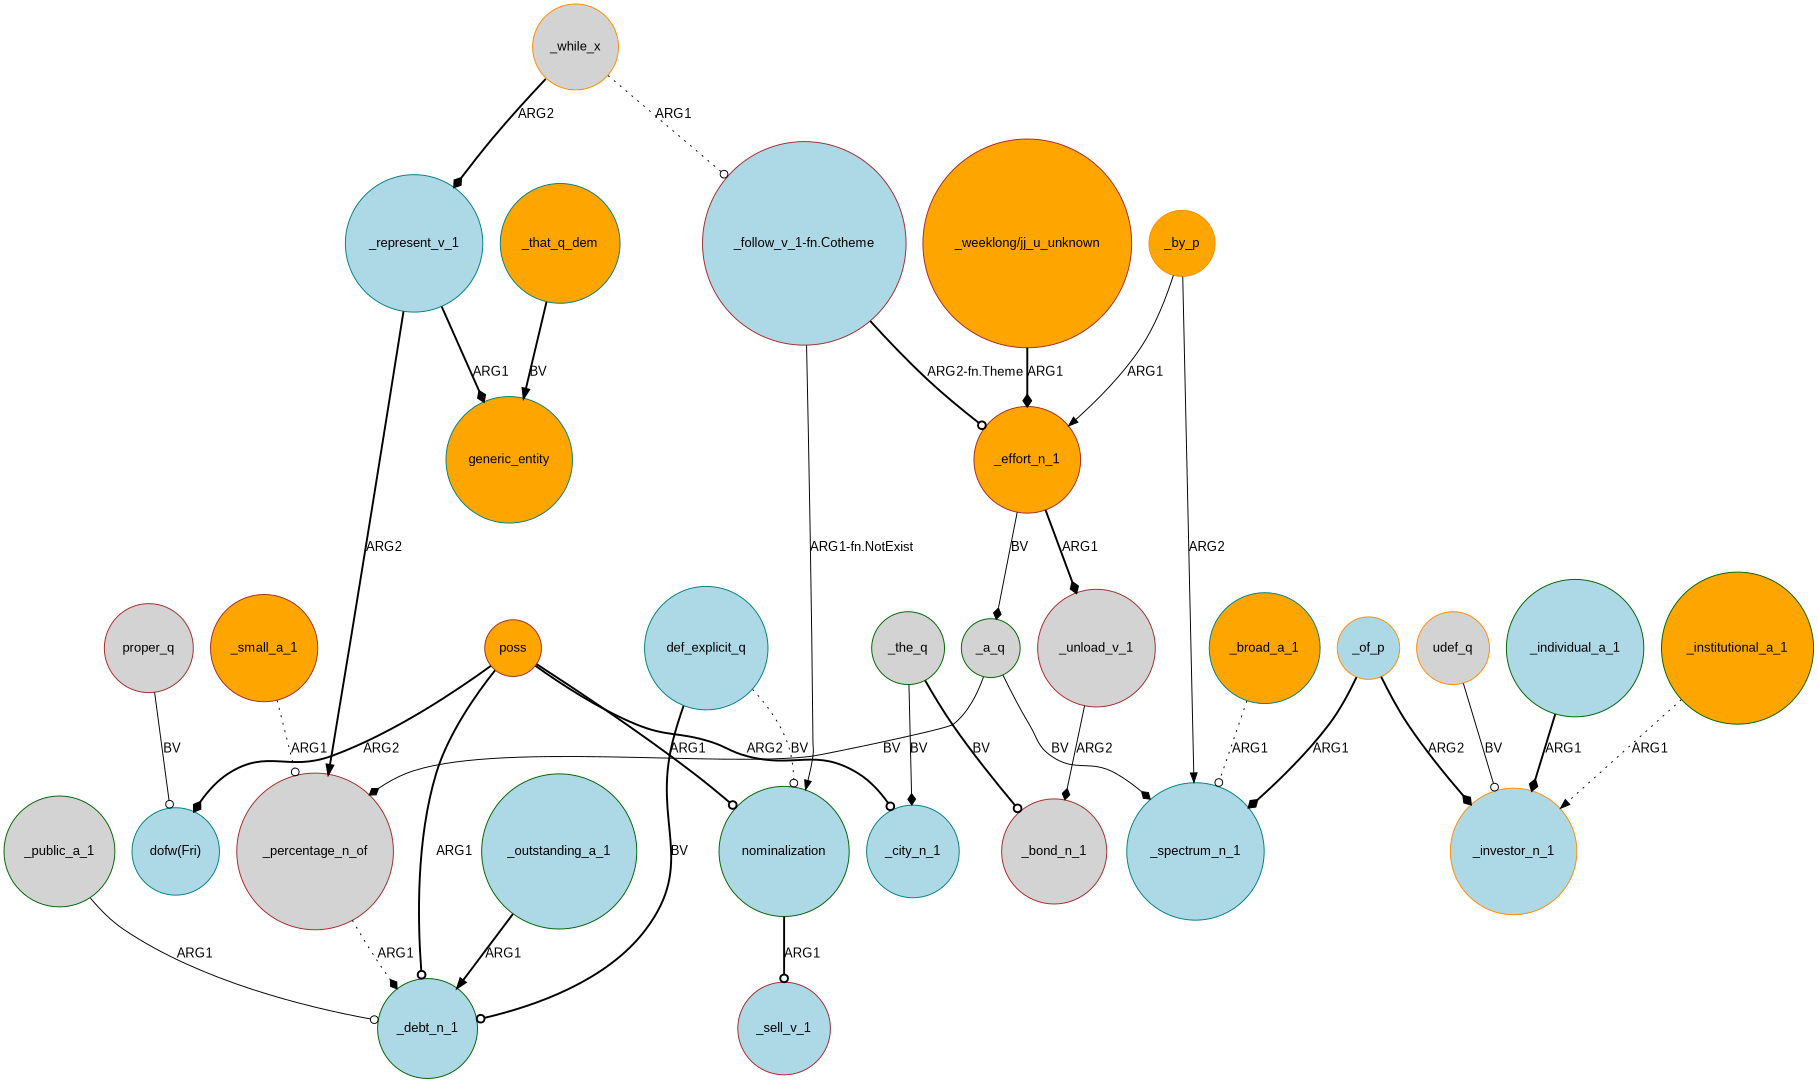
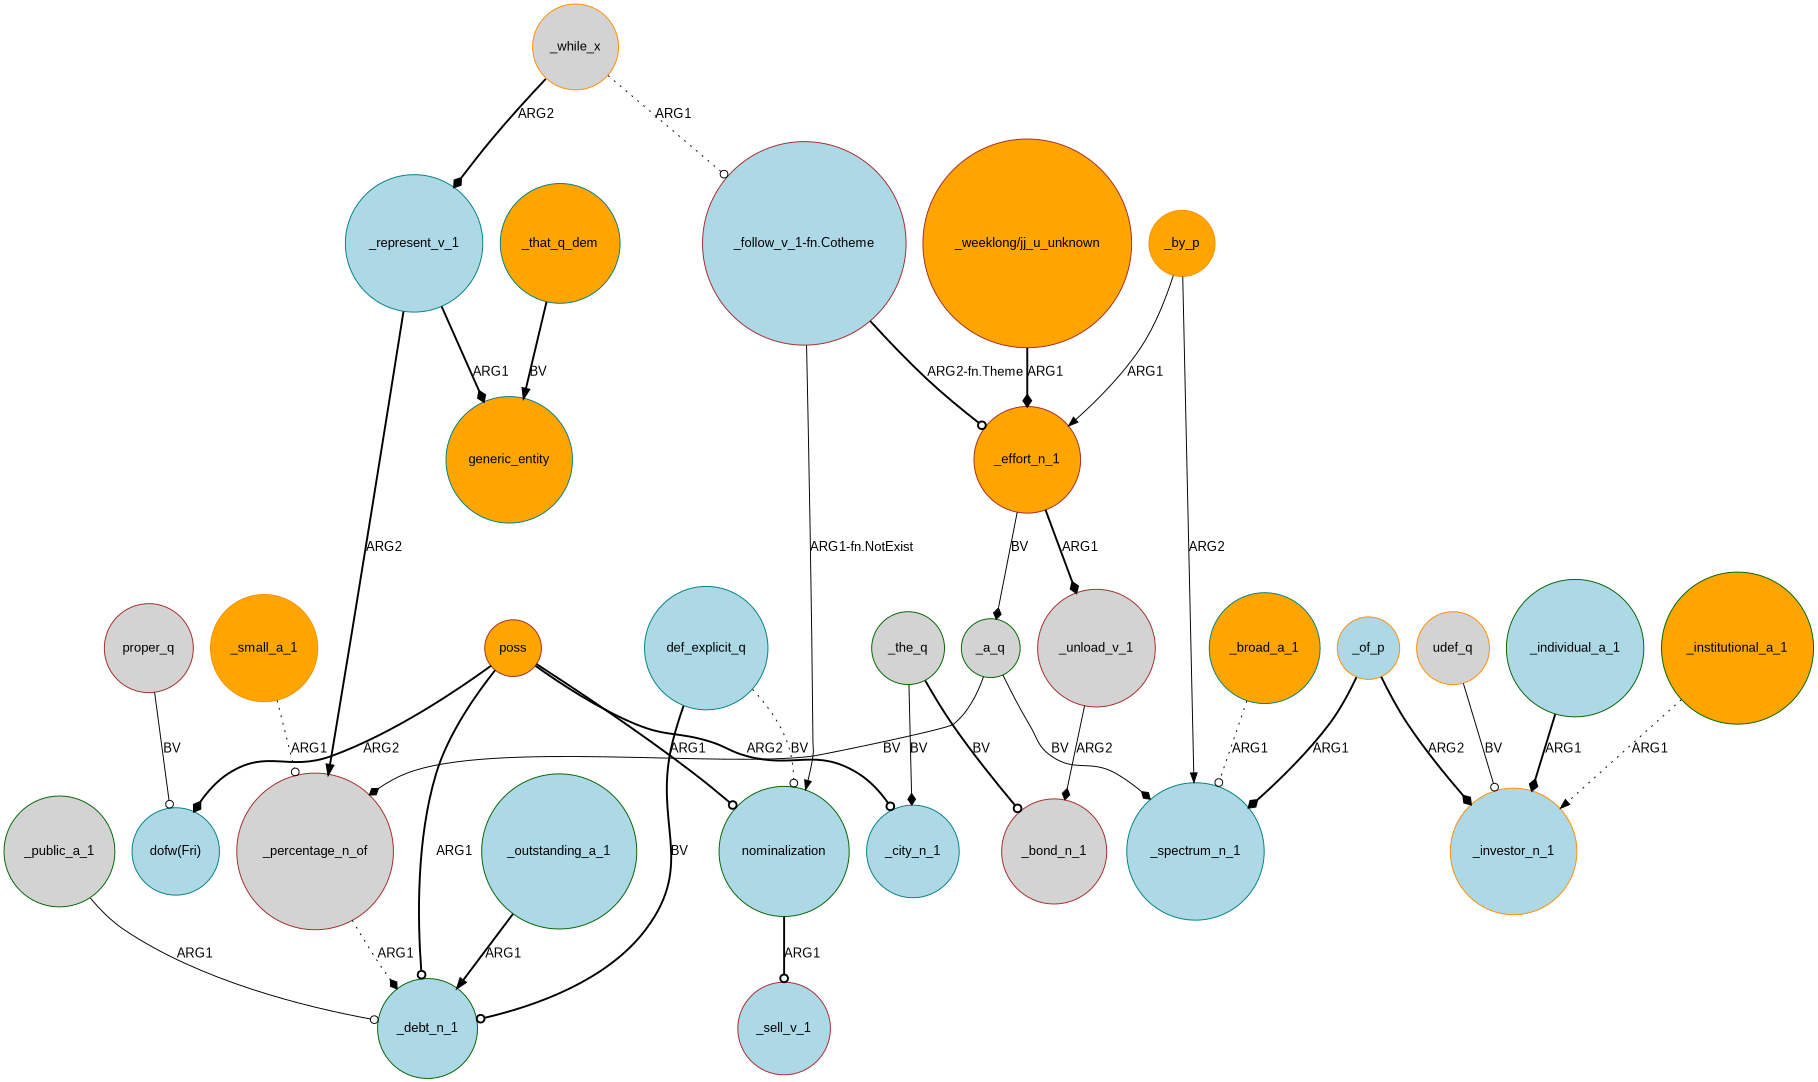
node "_small_a_1": color brown -> darkorange
